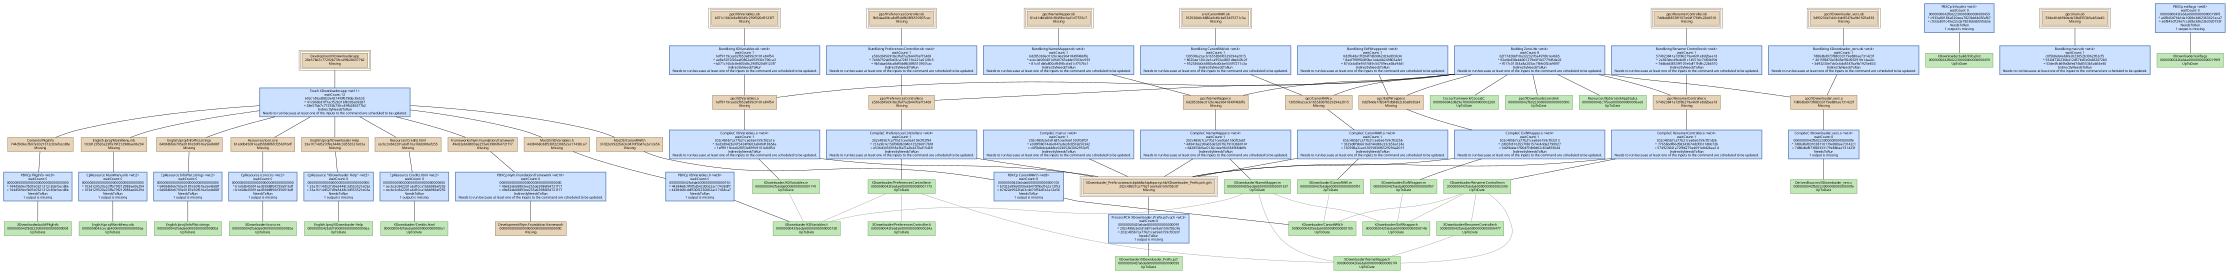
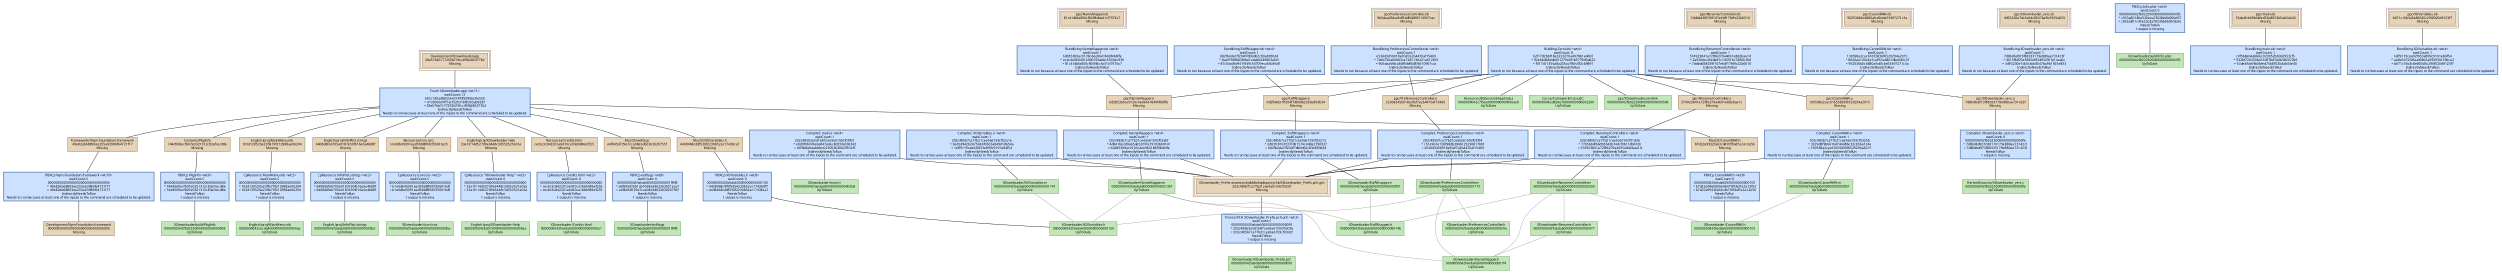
node "ppc/NameMapper.ob 81c41dbfa800cf8498ccfa41cf7576c7 Missing": label "ppc/NameMapper.ob 81c41dbfa800cf8498ccfa41cf7576c7 Missing" -> "ppc/NameMapper.ob 81c41dbfa800cf8498dbe41cf7576c7 Missing"
node "are/CanonRAW.ob 952536b0c6880afcd0cbe53497271c3a Missing": label "are/CanonRAW.ob 952536b0c6880afcd0cbe53497271c3a Missing" -> "ppc/CanonRAW.ob 952536b0c6880afcd0cbe53497271c3a Missing"
node "ppc/main.ob 53de4fcb69b0ede74b8553b5ab54e40 Missing": label "ppc/main.ob 53de4fcb69b0ede74b8553b5ab54e40 Missing" -> "ppc/main.ob 53de4fcb69b0bfed74b8553b5ab54e40 Missing"
node "ppc/XDVariables.o 1eff9119cee02f053e899c9101e84f54 Missing": removed
node "Resources/icon.icns b1e0db45091ead5fdd8f6fcf35691bdf Missing": label "Resources/icon.icns b1e0db45091ead5fdd8f6fcf35691bdf Missing" -> "Resources/icon.icns b1e0db45091ead5fdd8f6fcf35691pch Missing"
node "MacOS/exiftags a6f845d729e7cca08e3d62363020755f Missing": added
node "XDownloader/main.m 0000000042fa6da600000000000003b8 UpToDate": added
